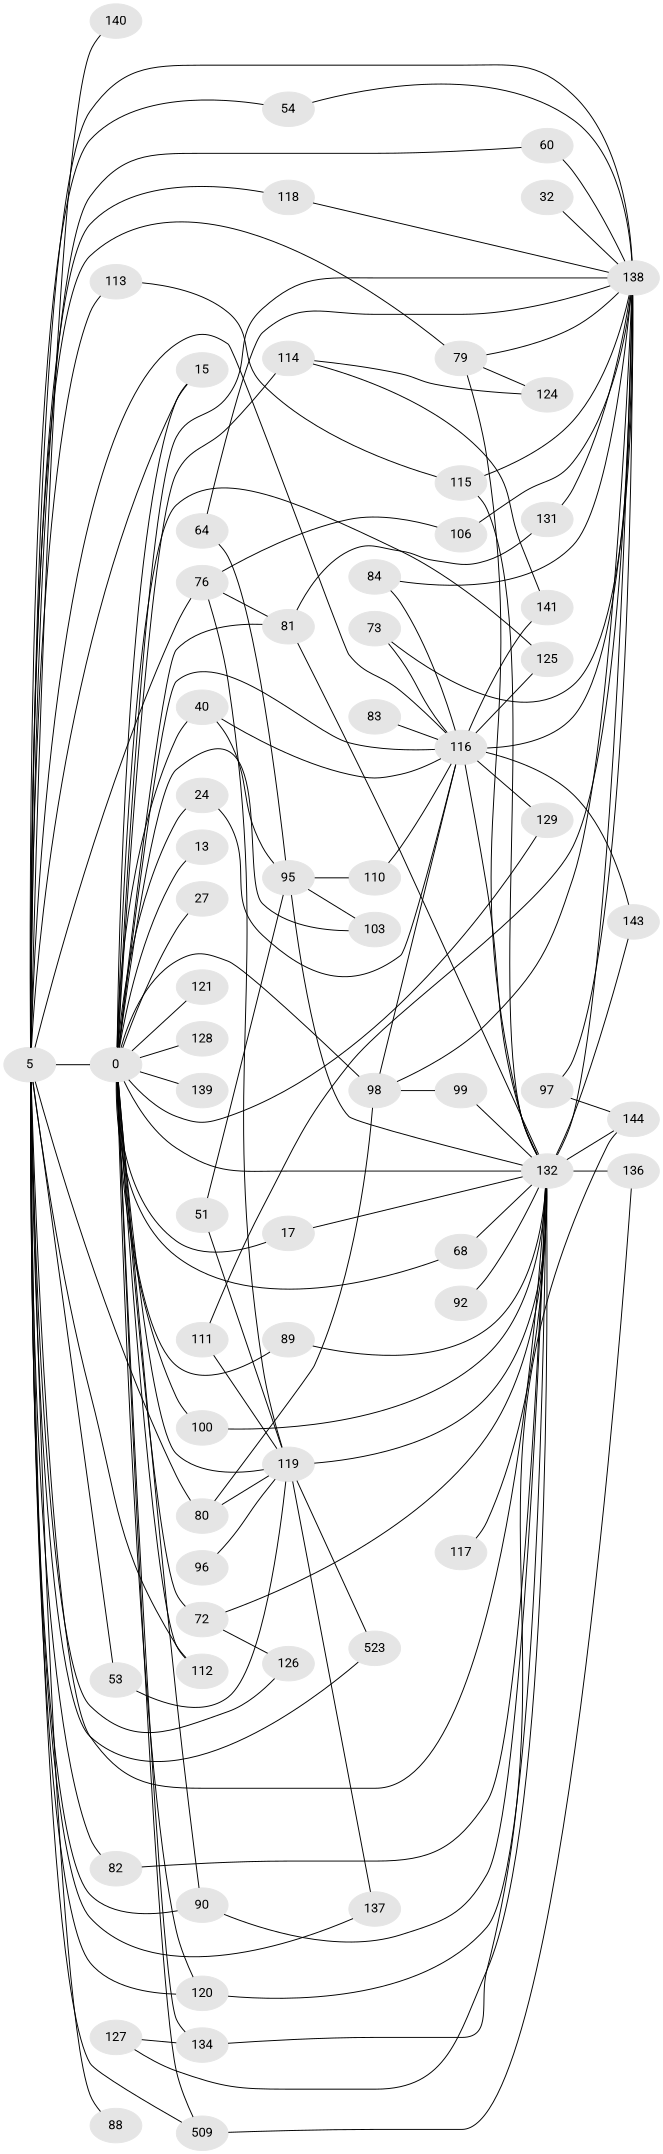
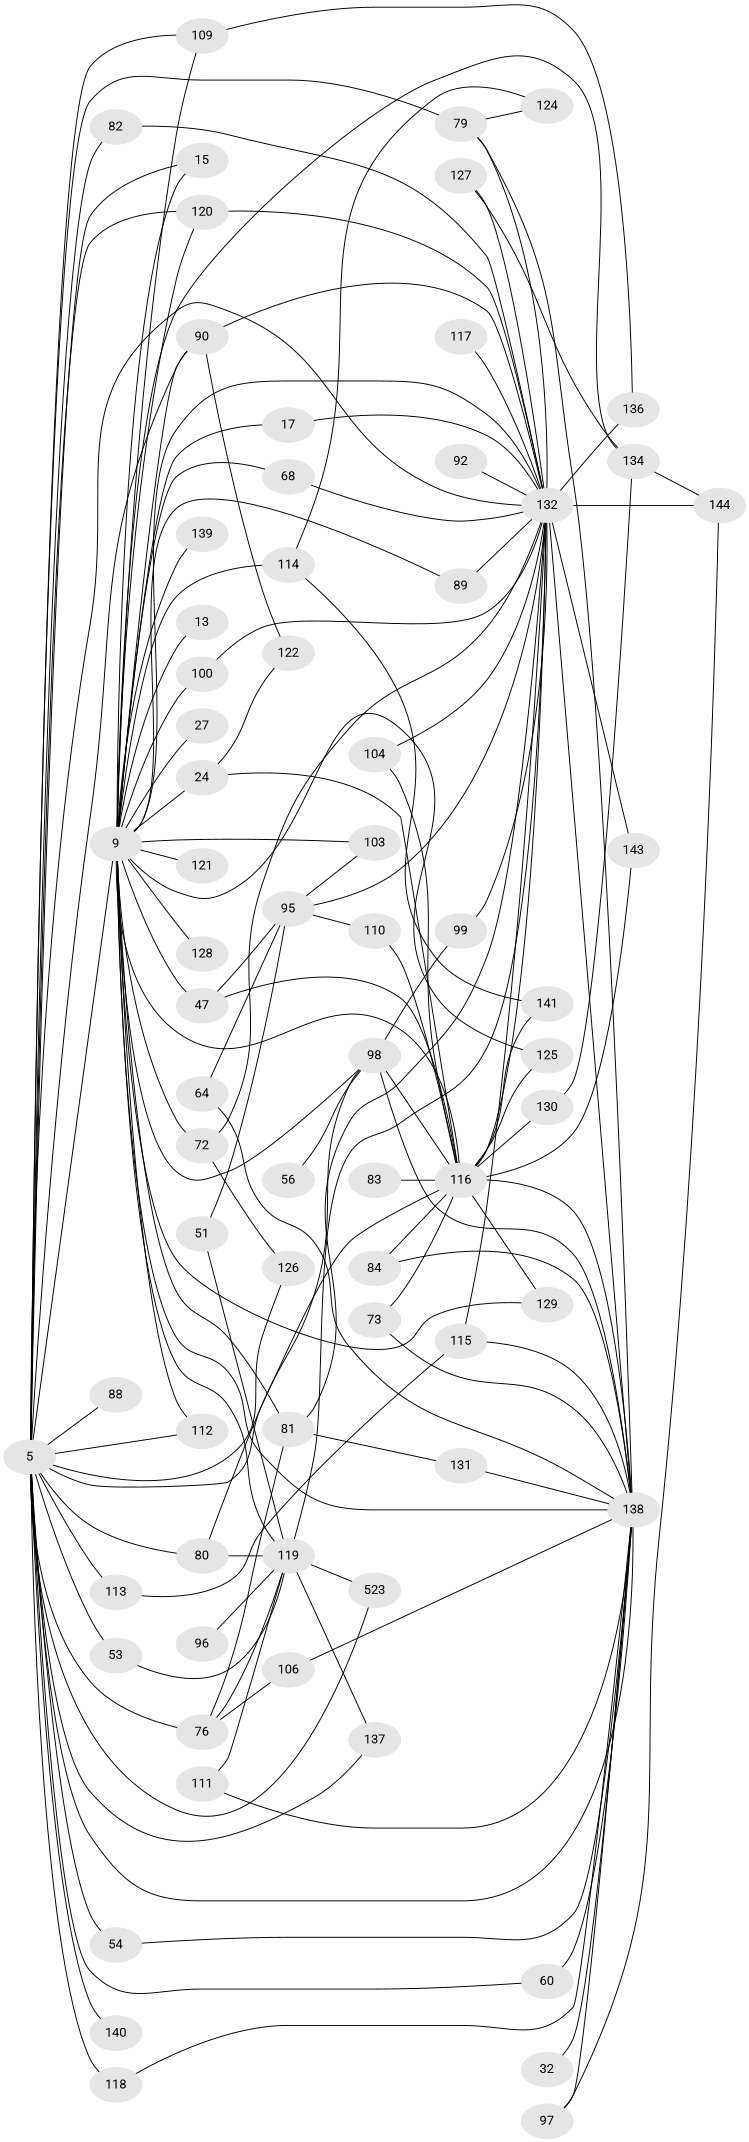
node "122": added
node "40": label "40" -> "47"
node "104": added
node "0": label "0" -> "9"
node "130": added
node "56": added
node "509": label "509" -> "109"
